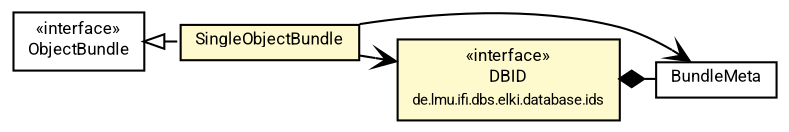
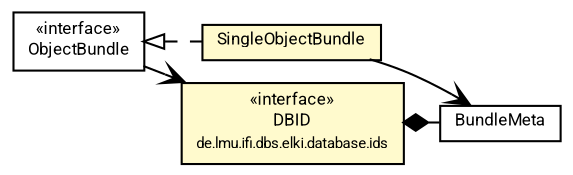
edge "SingleObjectBundle" -> "DBID": now "ObjectBundle" -> "DBID"
